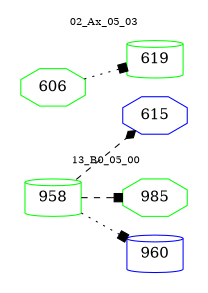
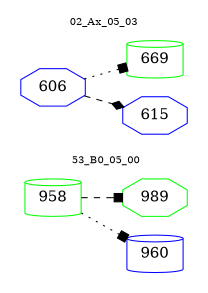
node "619": label "619" -> "669"
node "606": color green -> blue
edge "958" -> "615": now "606" -> "615"
cluster "13_B0_05_00": label "13_B0_05_00" -> "53_B0_05_00"
node "985": label "985" -> "989"
